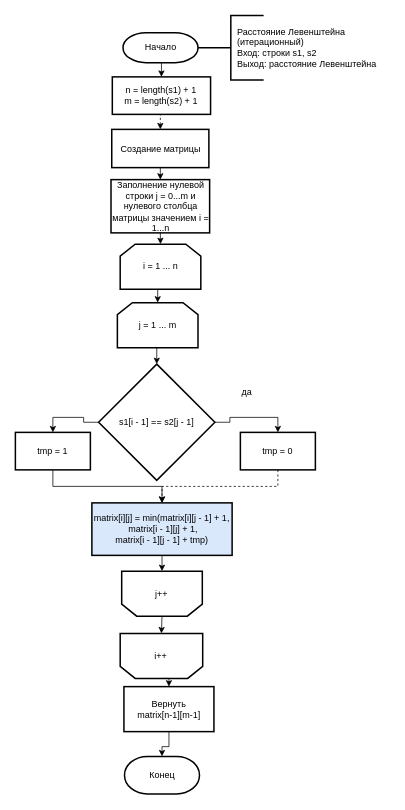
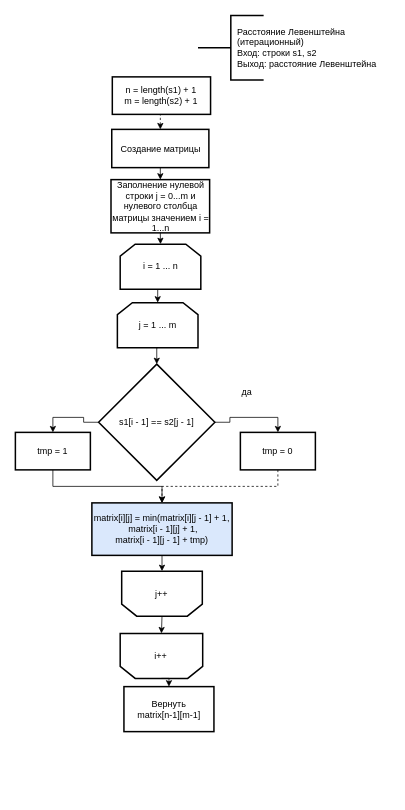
node "Начало": removed
edge "Начало" -> "n = length(s1) + 1 m = length(s2) + 1": removed
edge "Вернуть matrix[n-1][m-1]" -> "Конец": removed
node "Конец": removed
